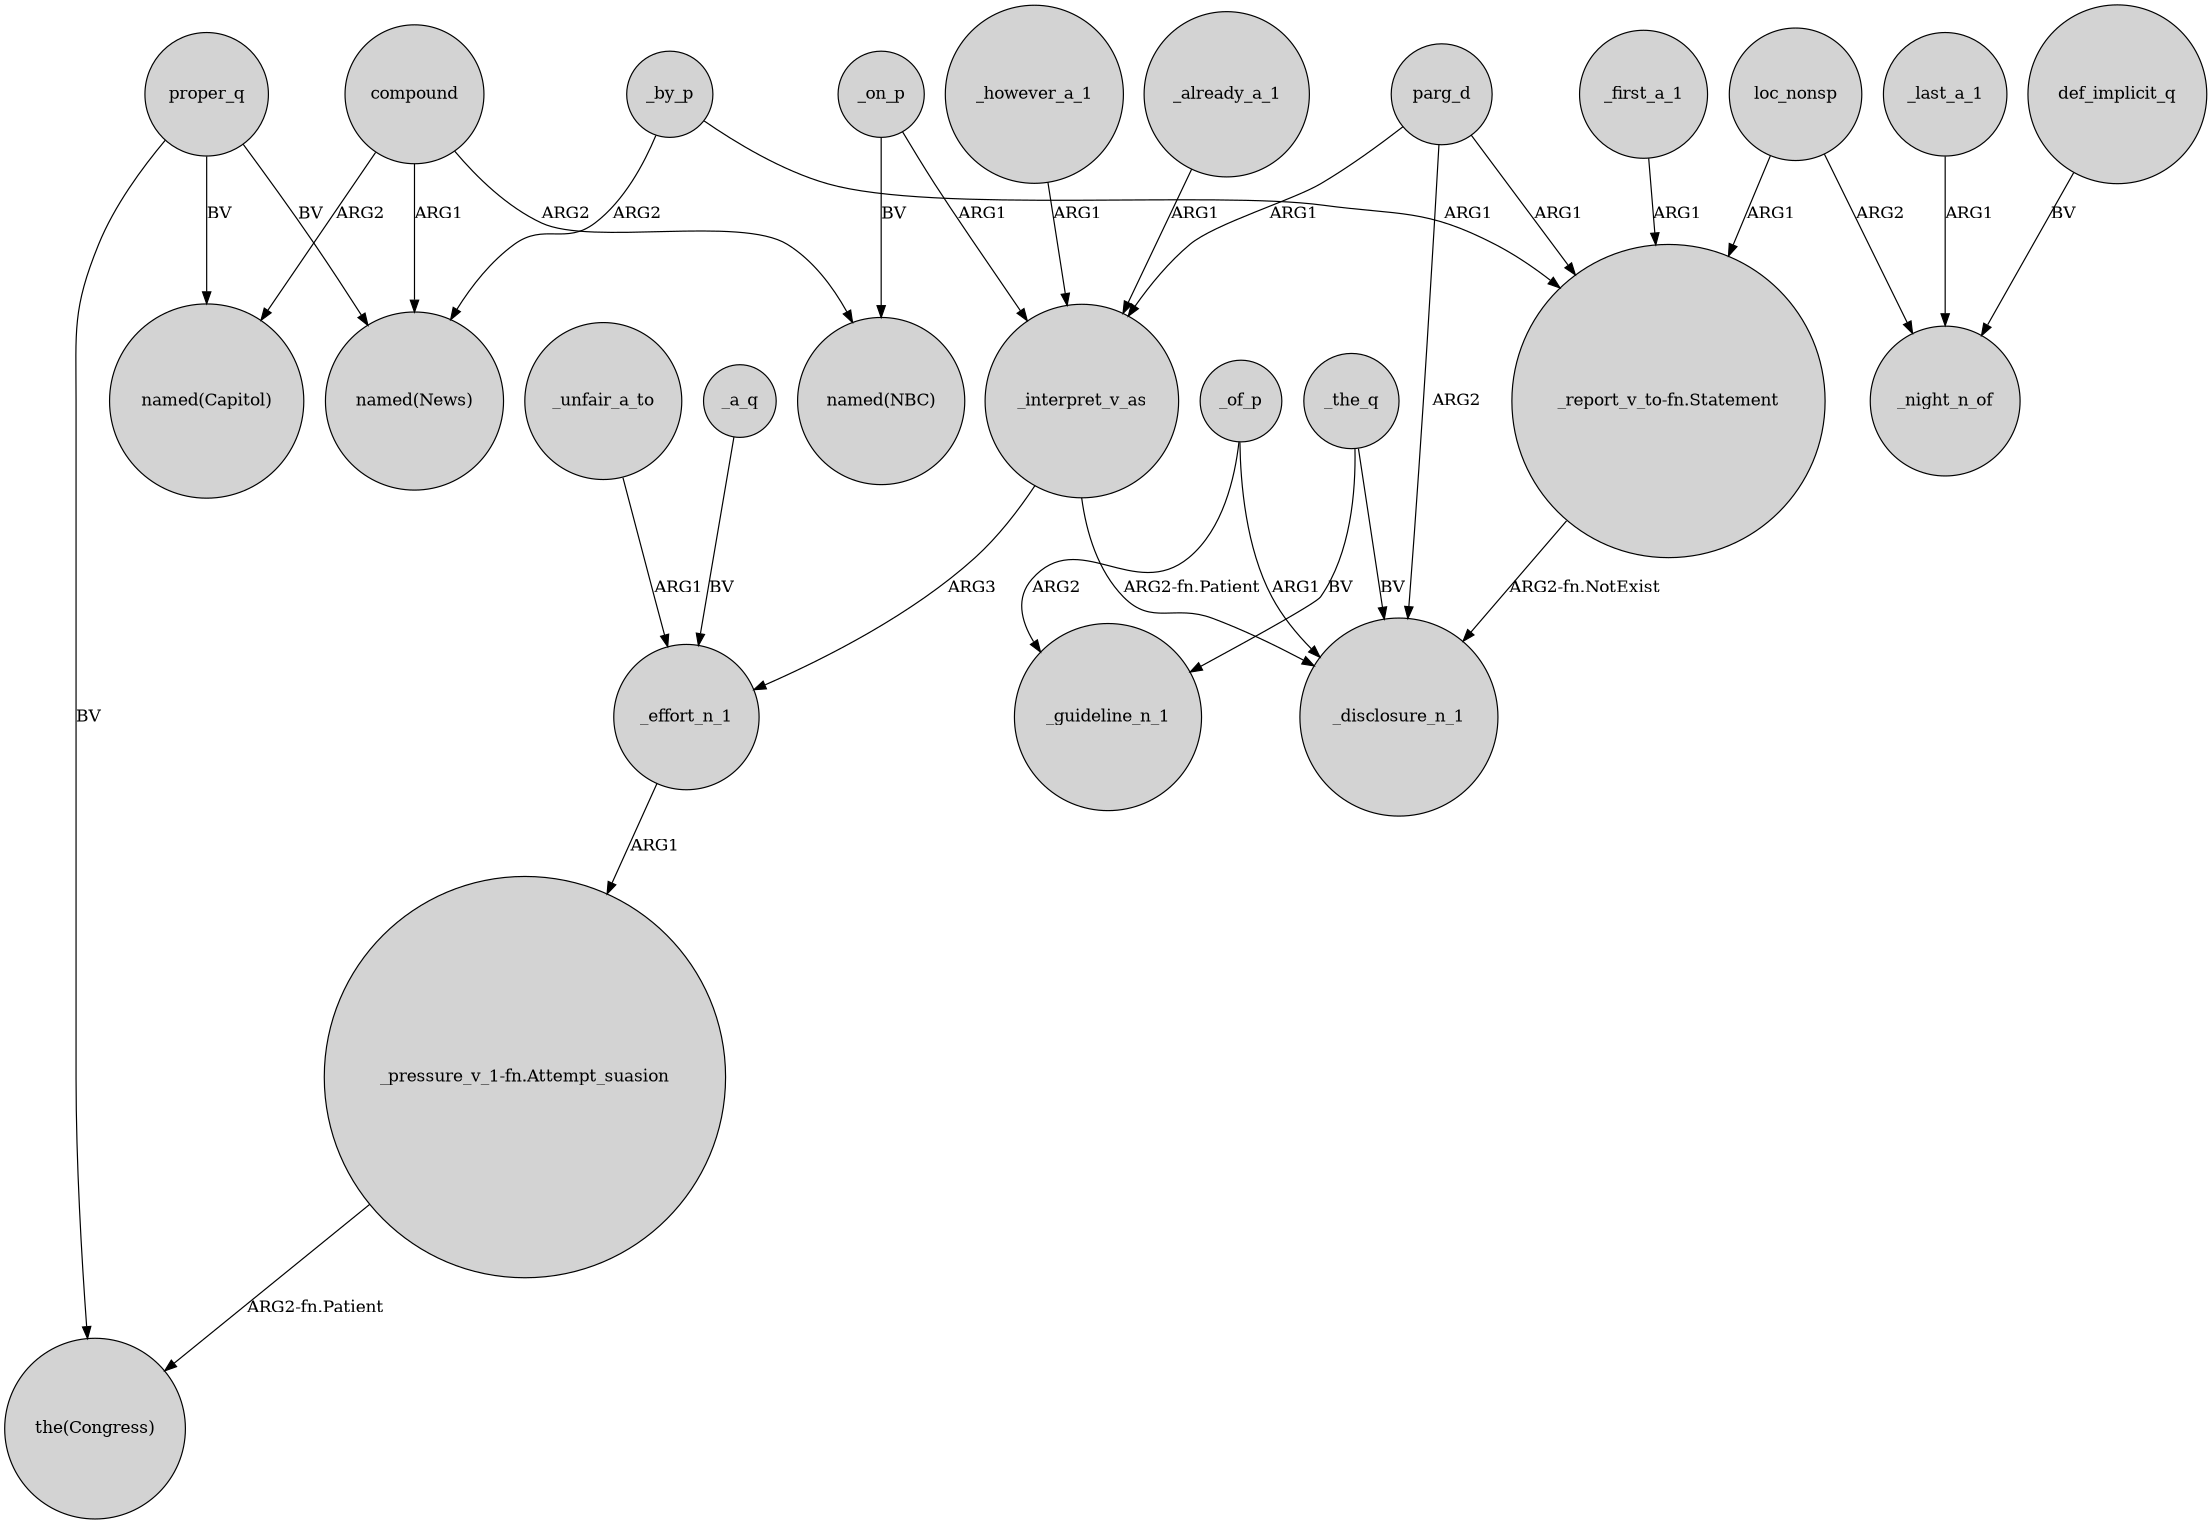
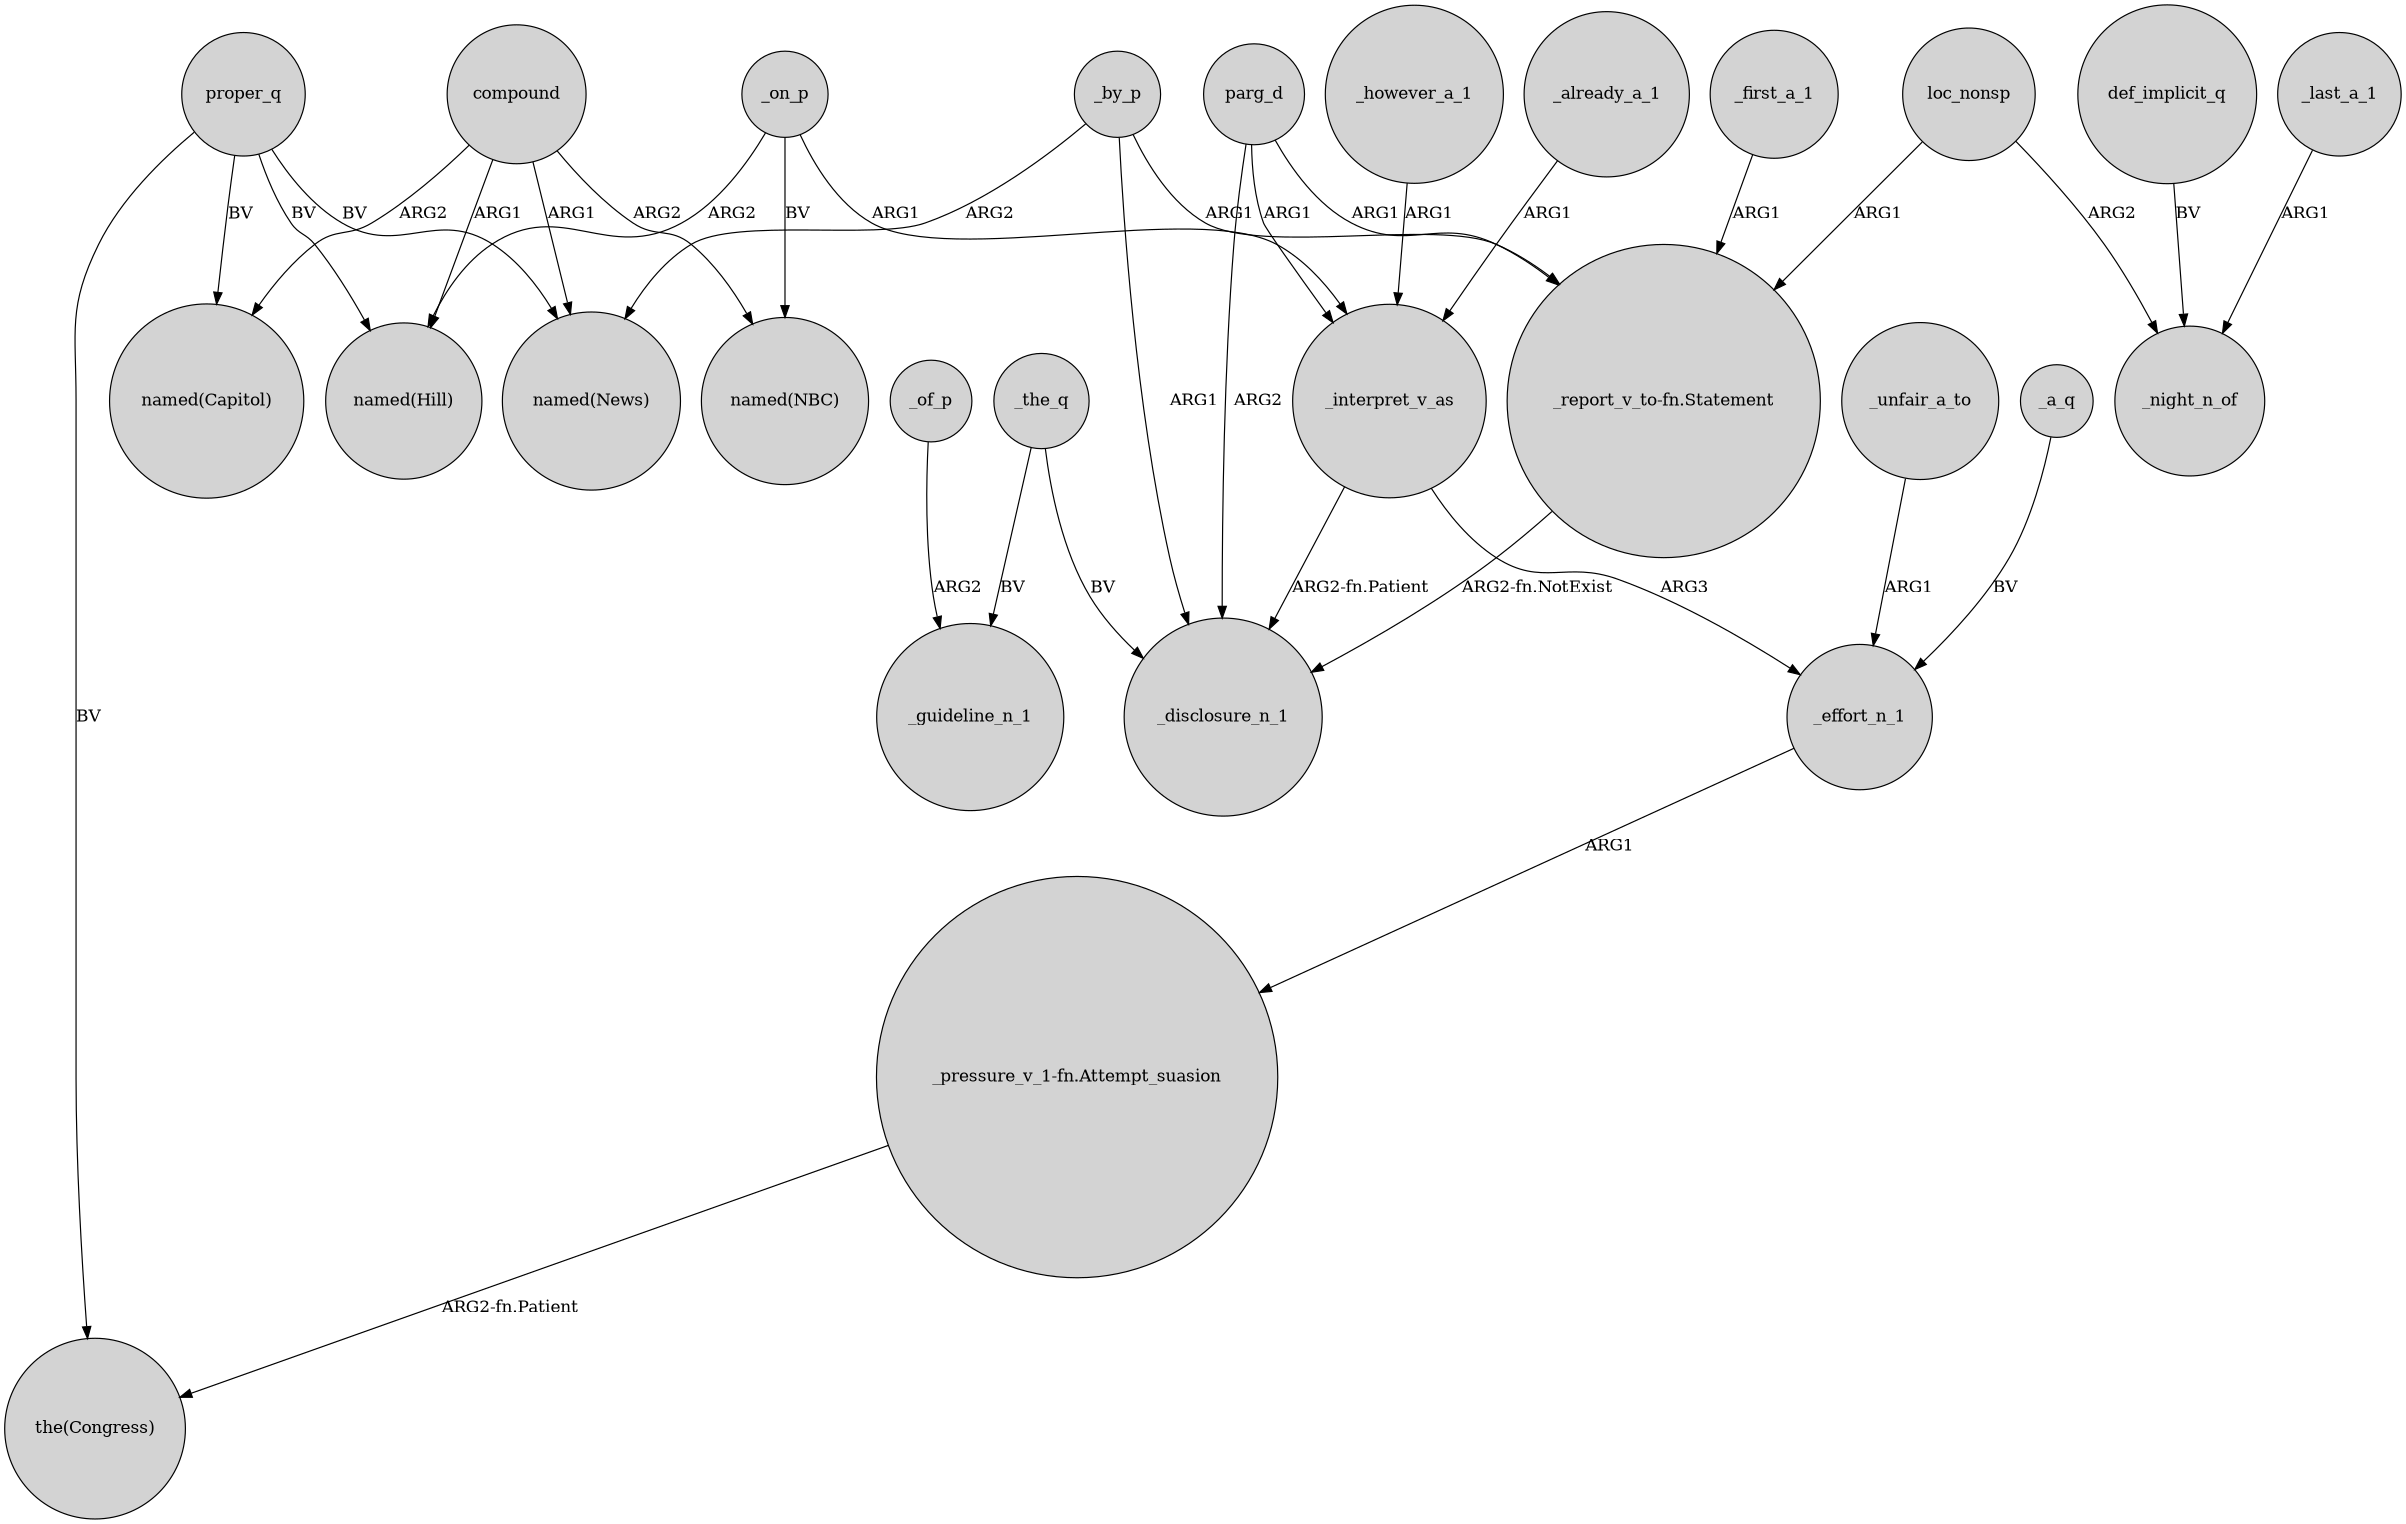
node "named(Hill)": added
edge "_of_p" -> "_disclosure_n_1": now "_by_p" -> "_disclosure_n_1"
